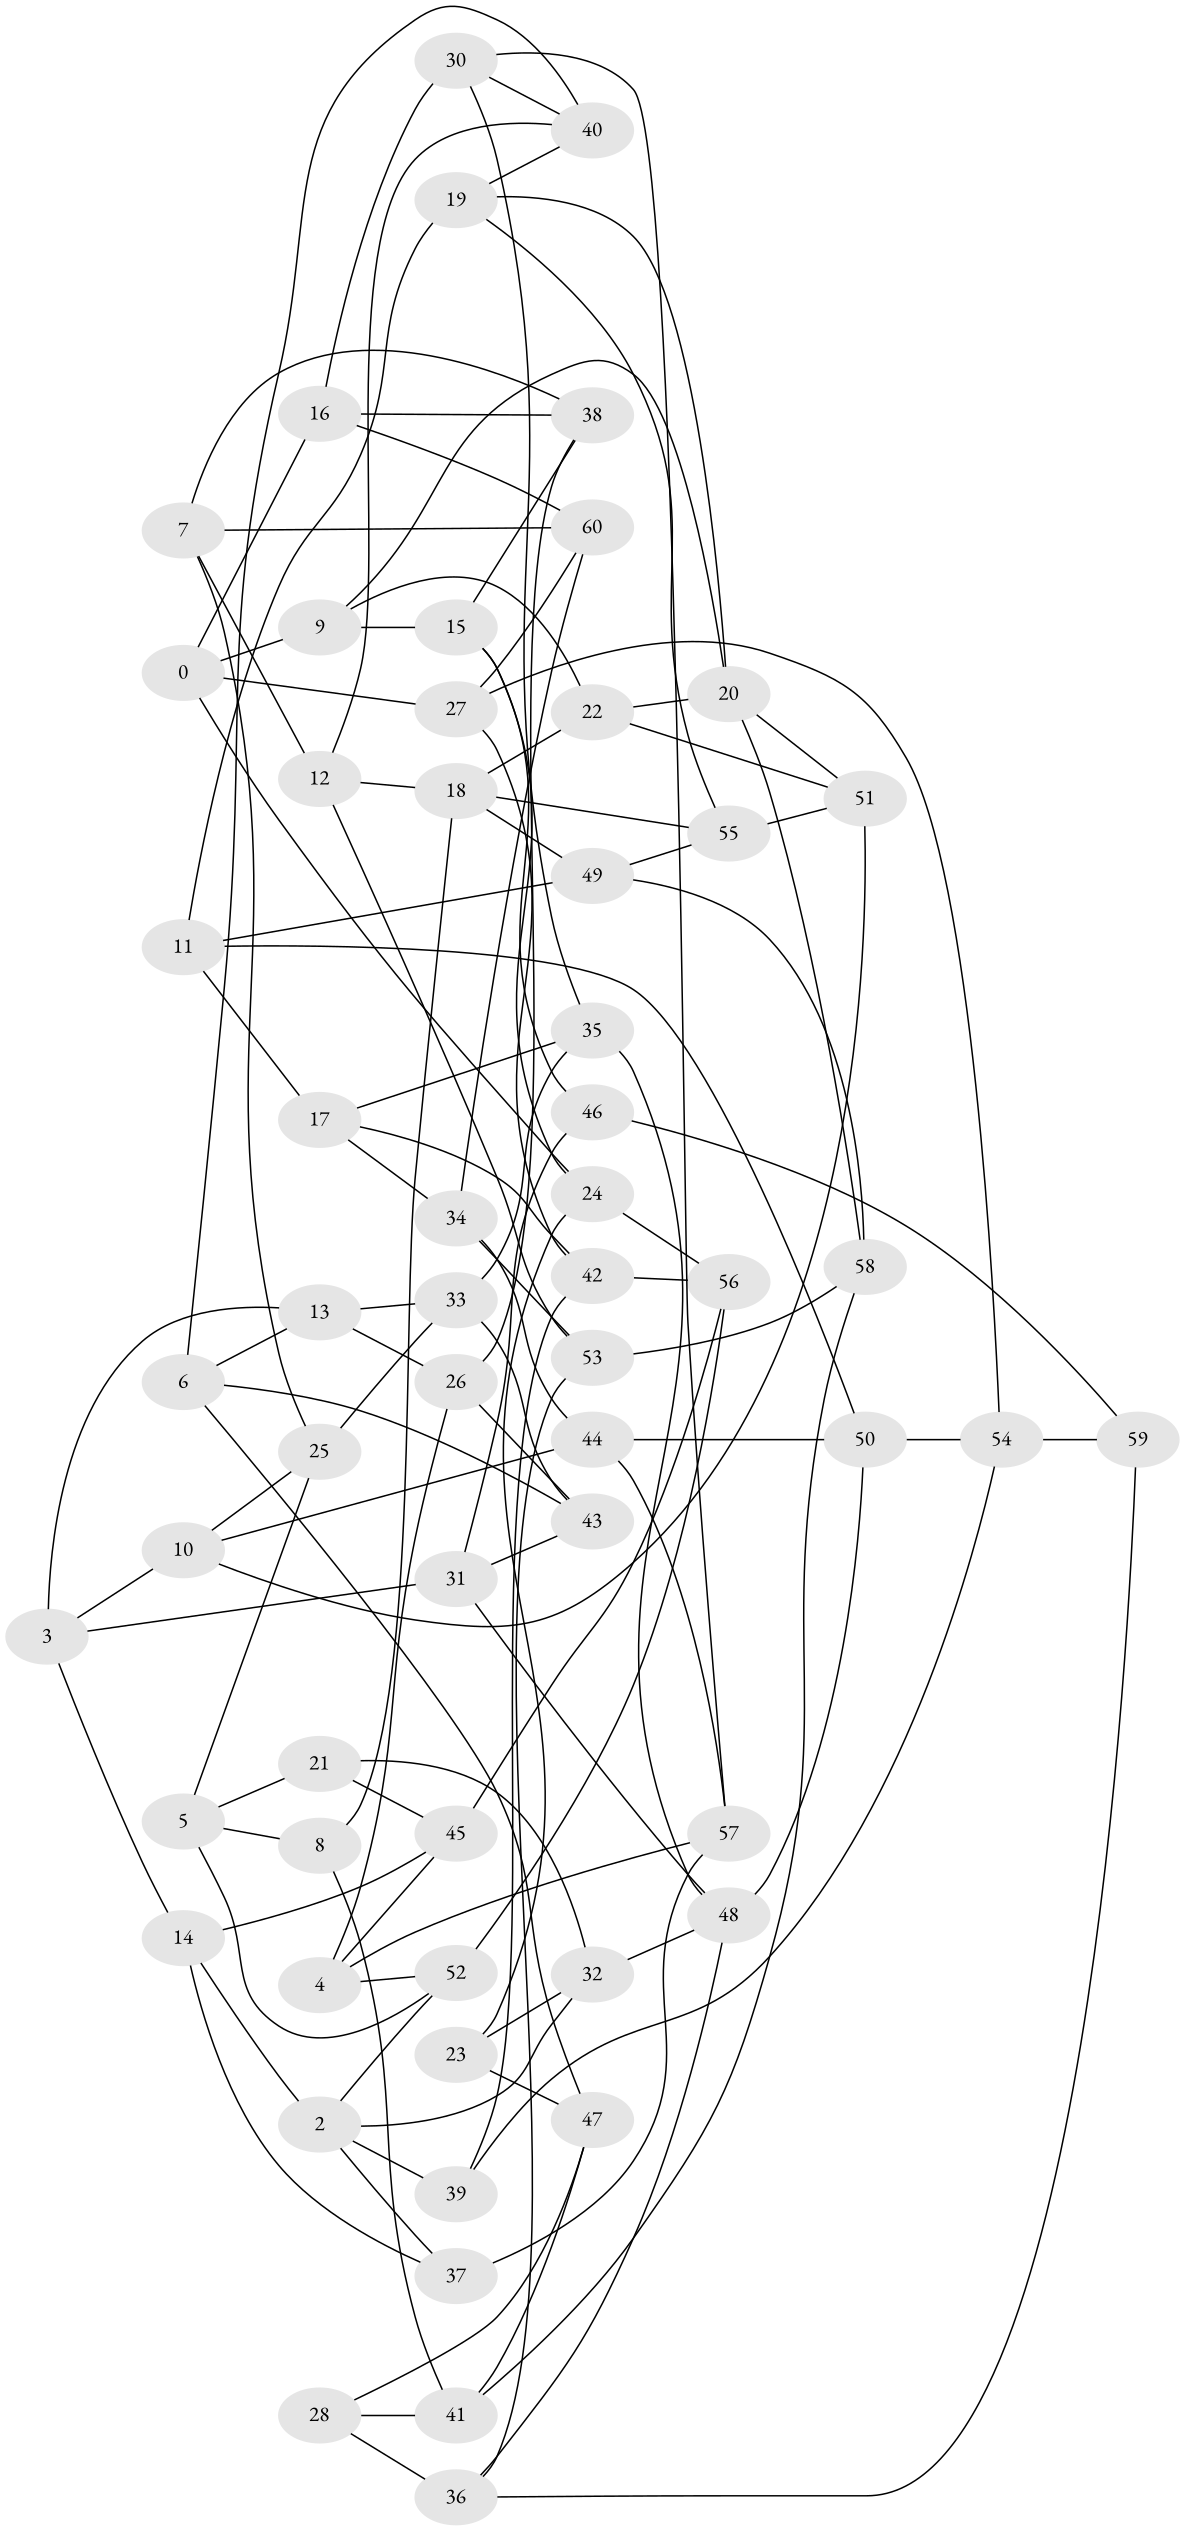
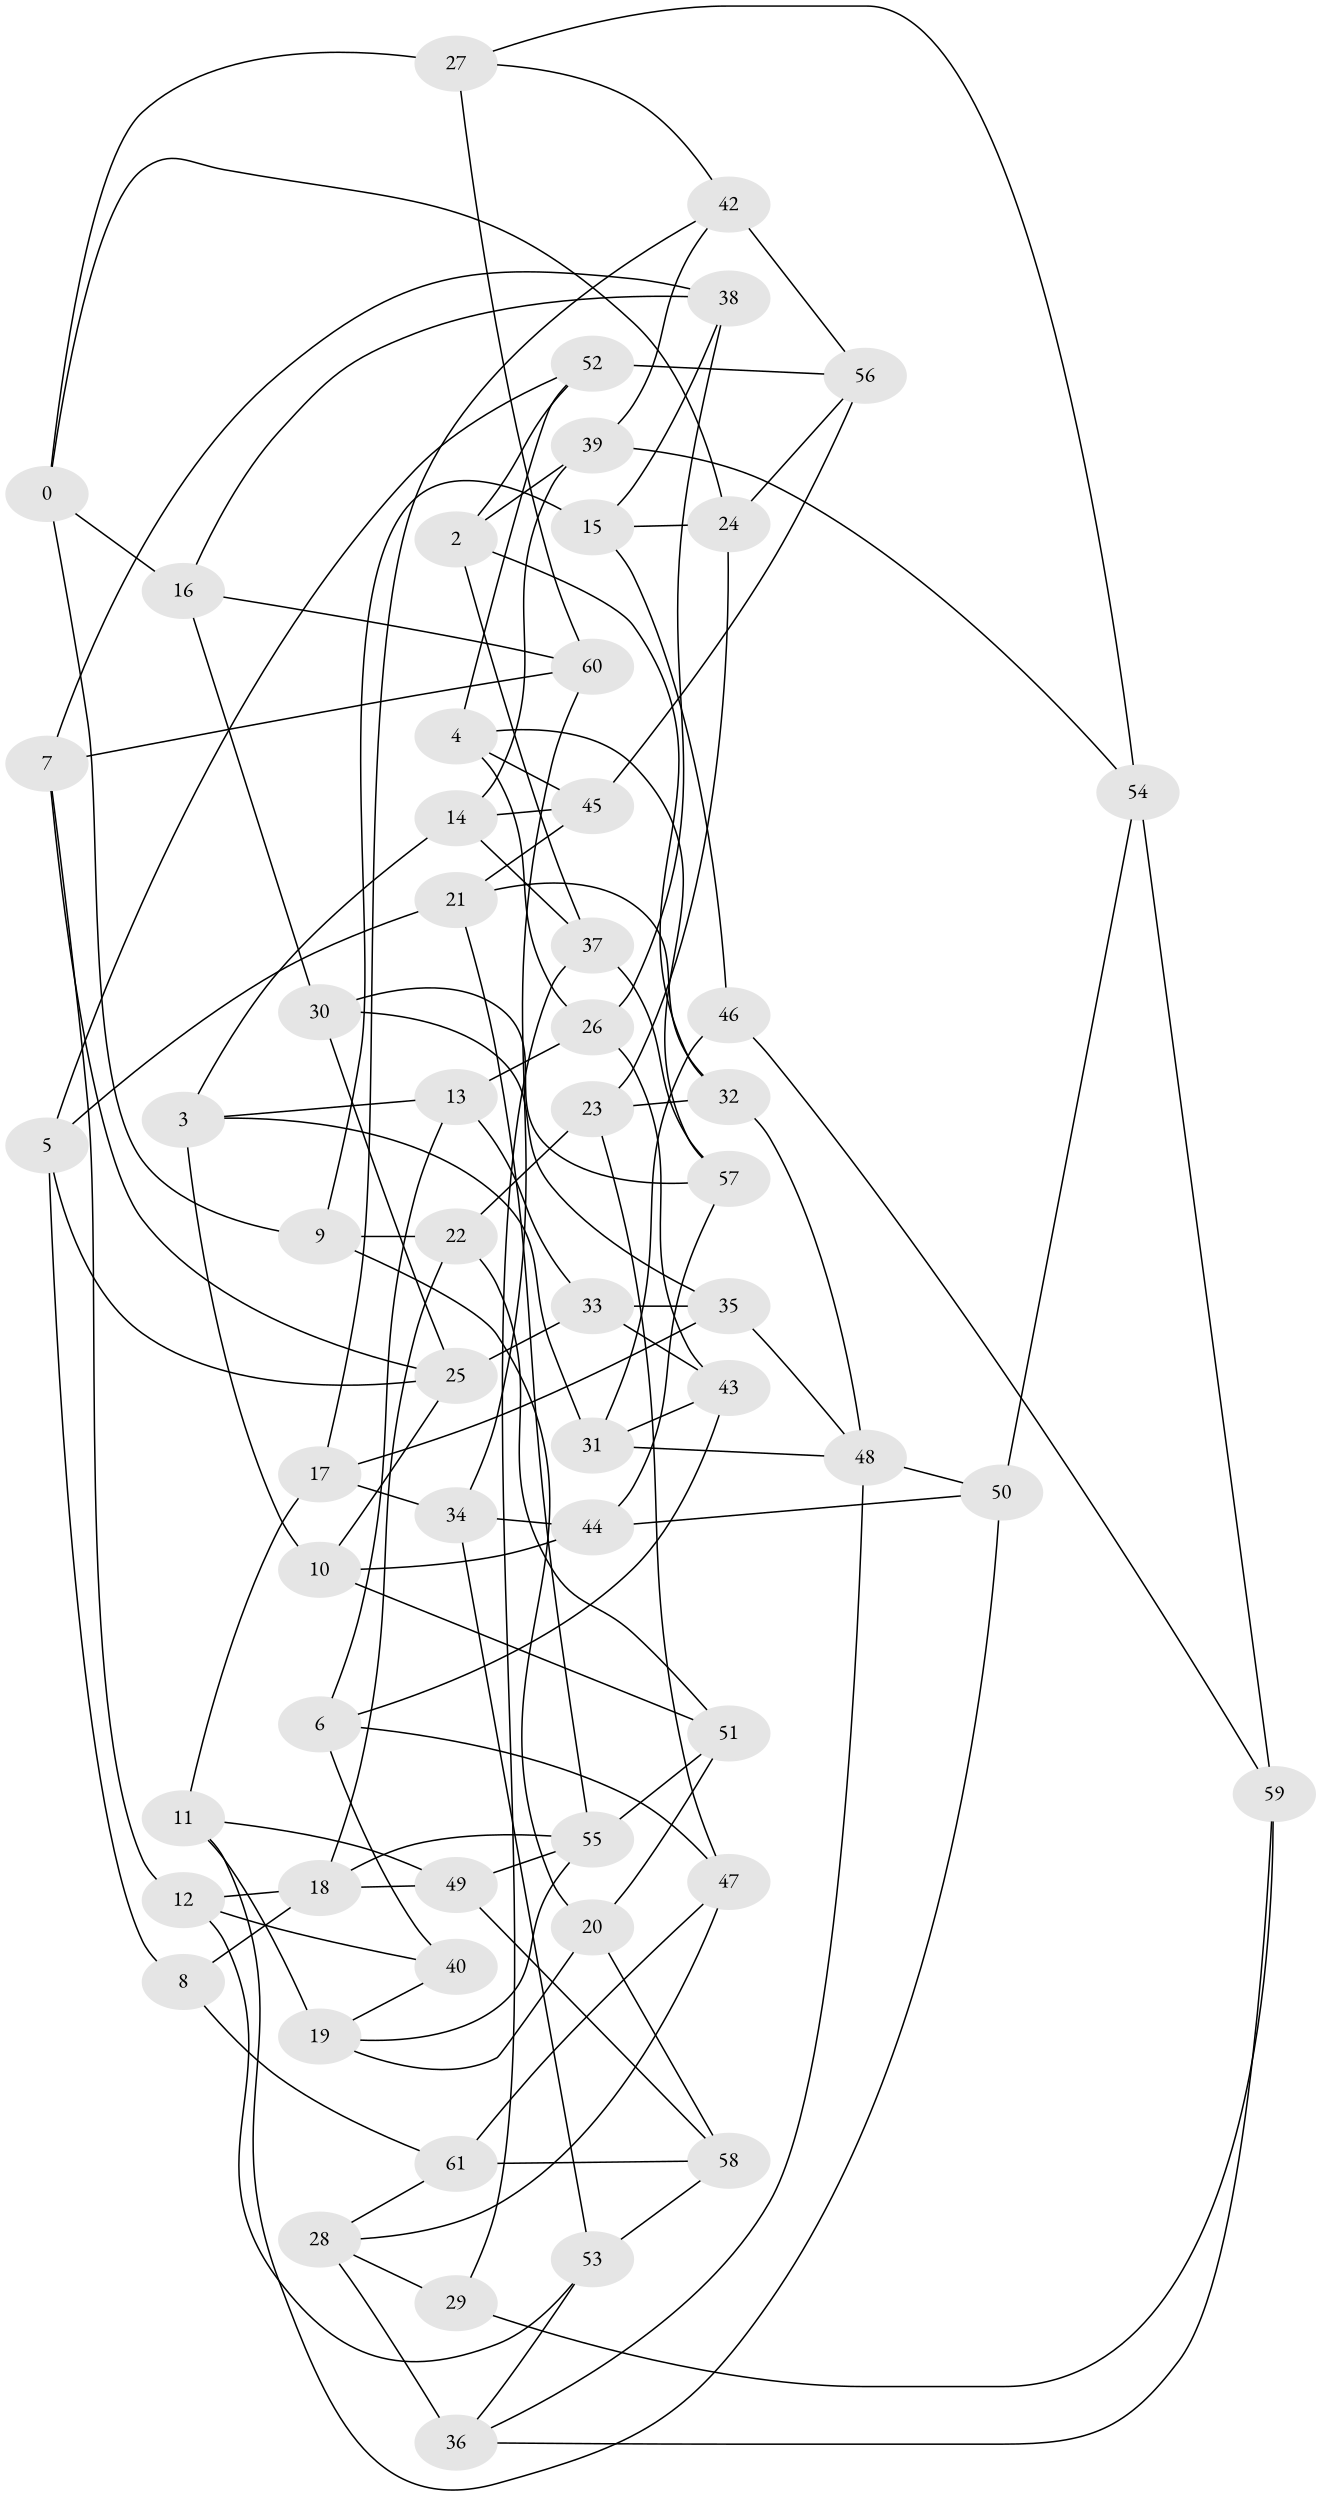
edge "30" -- "40": now "30" -- "25"
edge "20" -- "22": now "23" -- "22"
edge "21" -- "55": added
edge "14" -- "2": now "14" -- "39"
node "29": added
node "41": label "41" -> "61"
